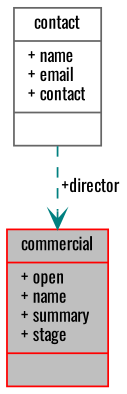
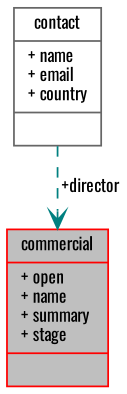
node "contact": text "+ contact" -> "+ country"
